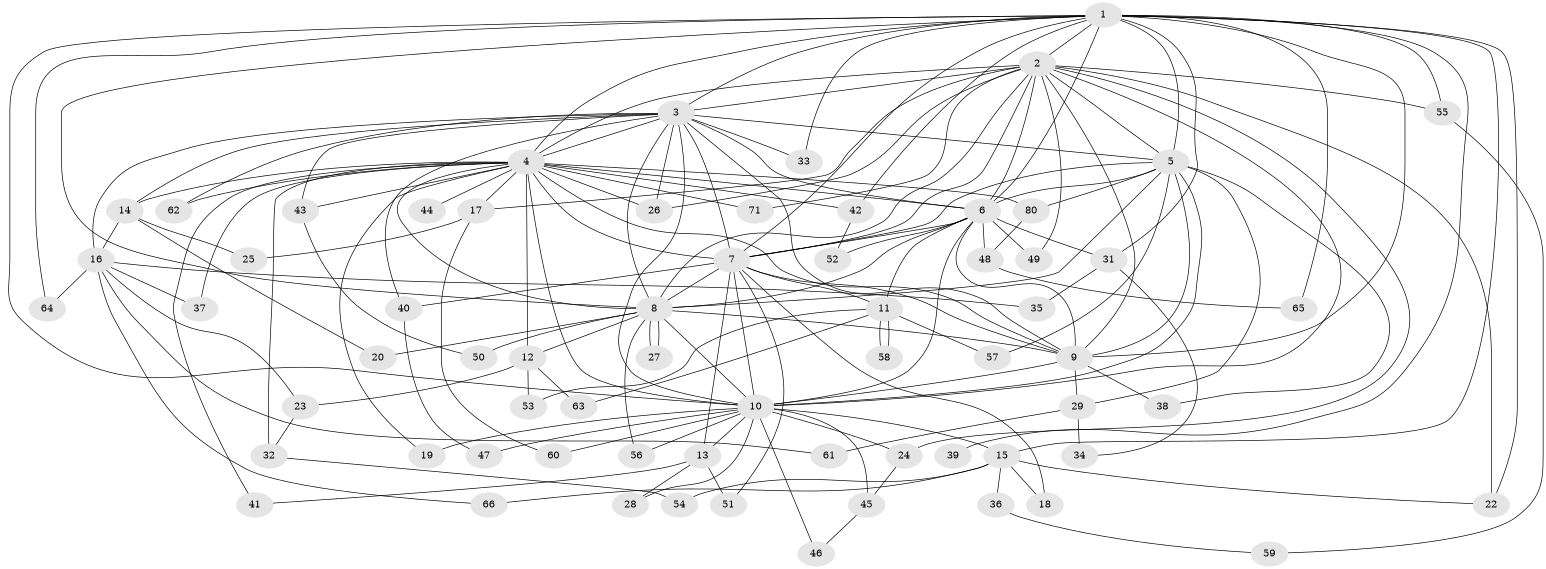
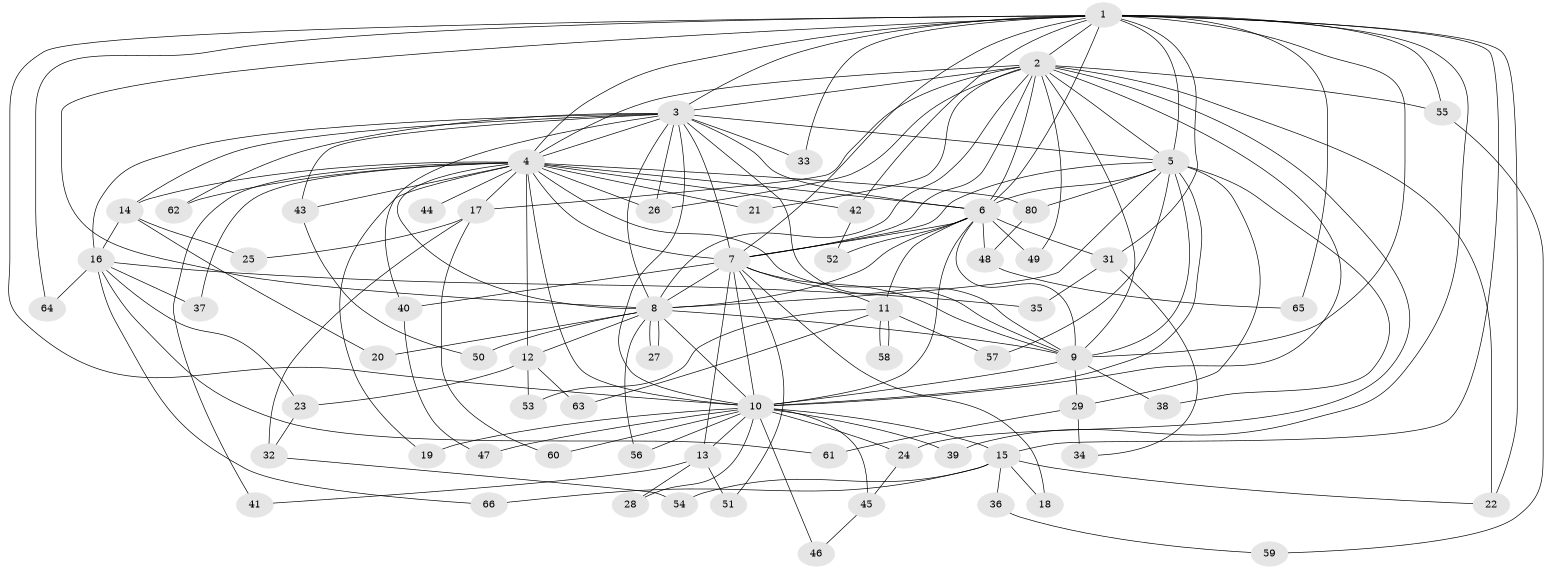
edge "4" -- "32": now "17" -- "32"
node "71": label "71" -> "21"
edge "10" -- "39": added
